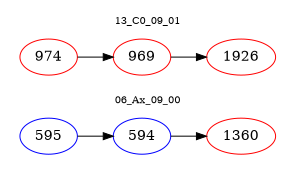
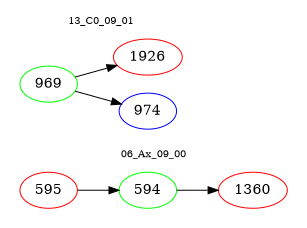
node "974": color red -> blue
edge "974" -> "969": reversed
node "969": color red -> green
node "595": color blue -> red
node "594": color blue -> green
